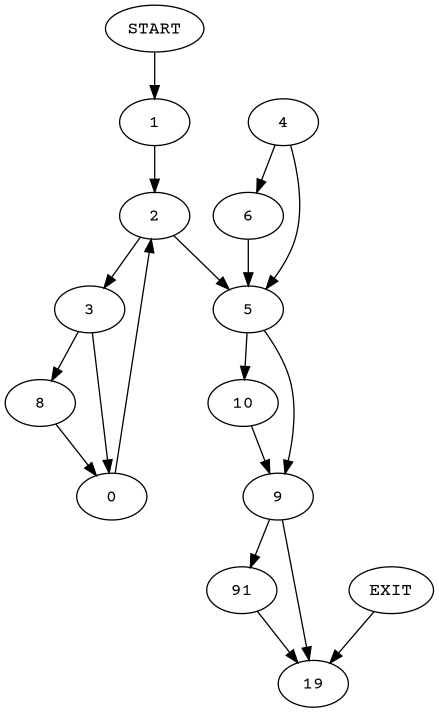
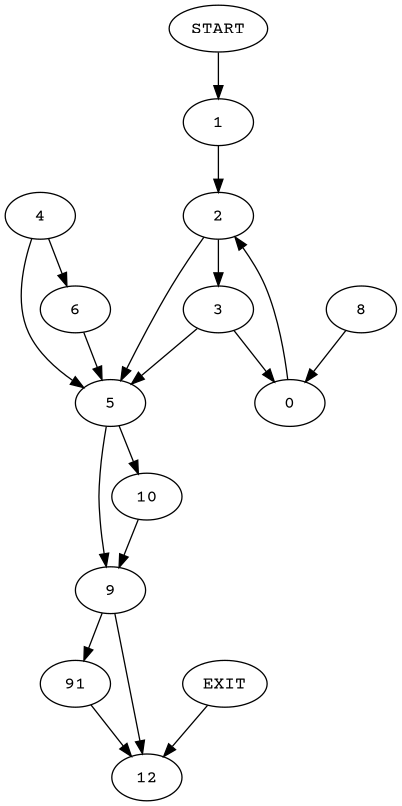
edge "3" -> "8": now "3" -> "5"
node "19": label "19" -> "12"
